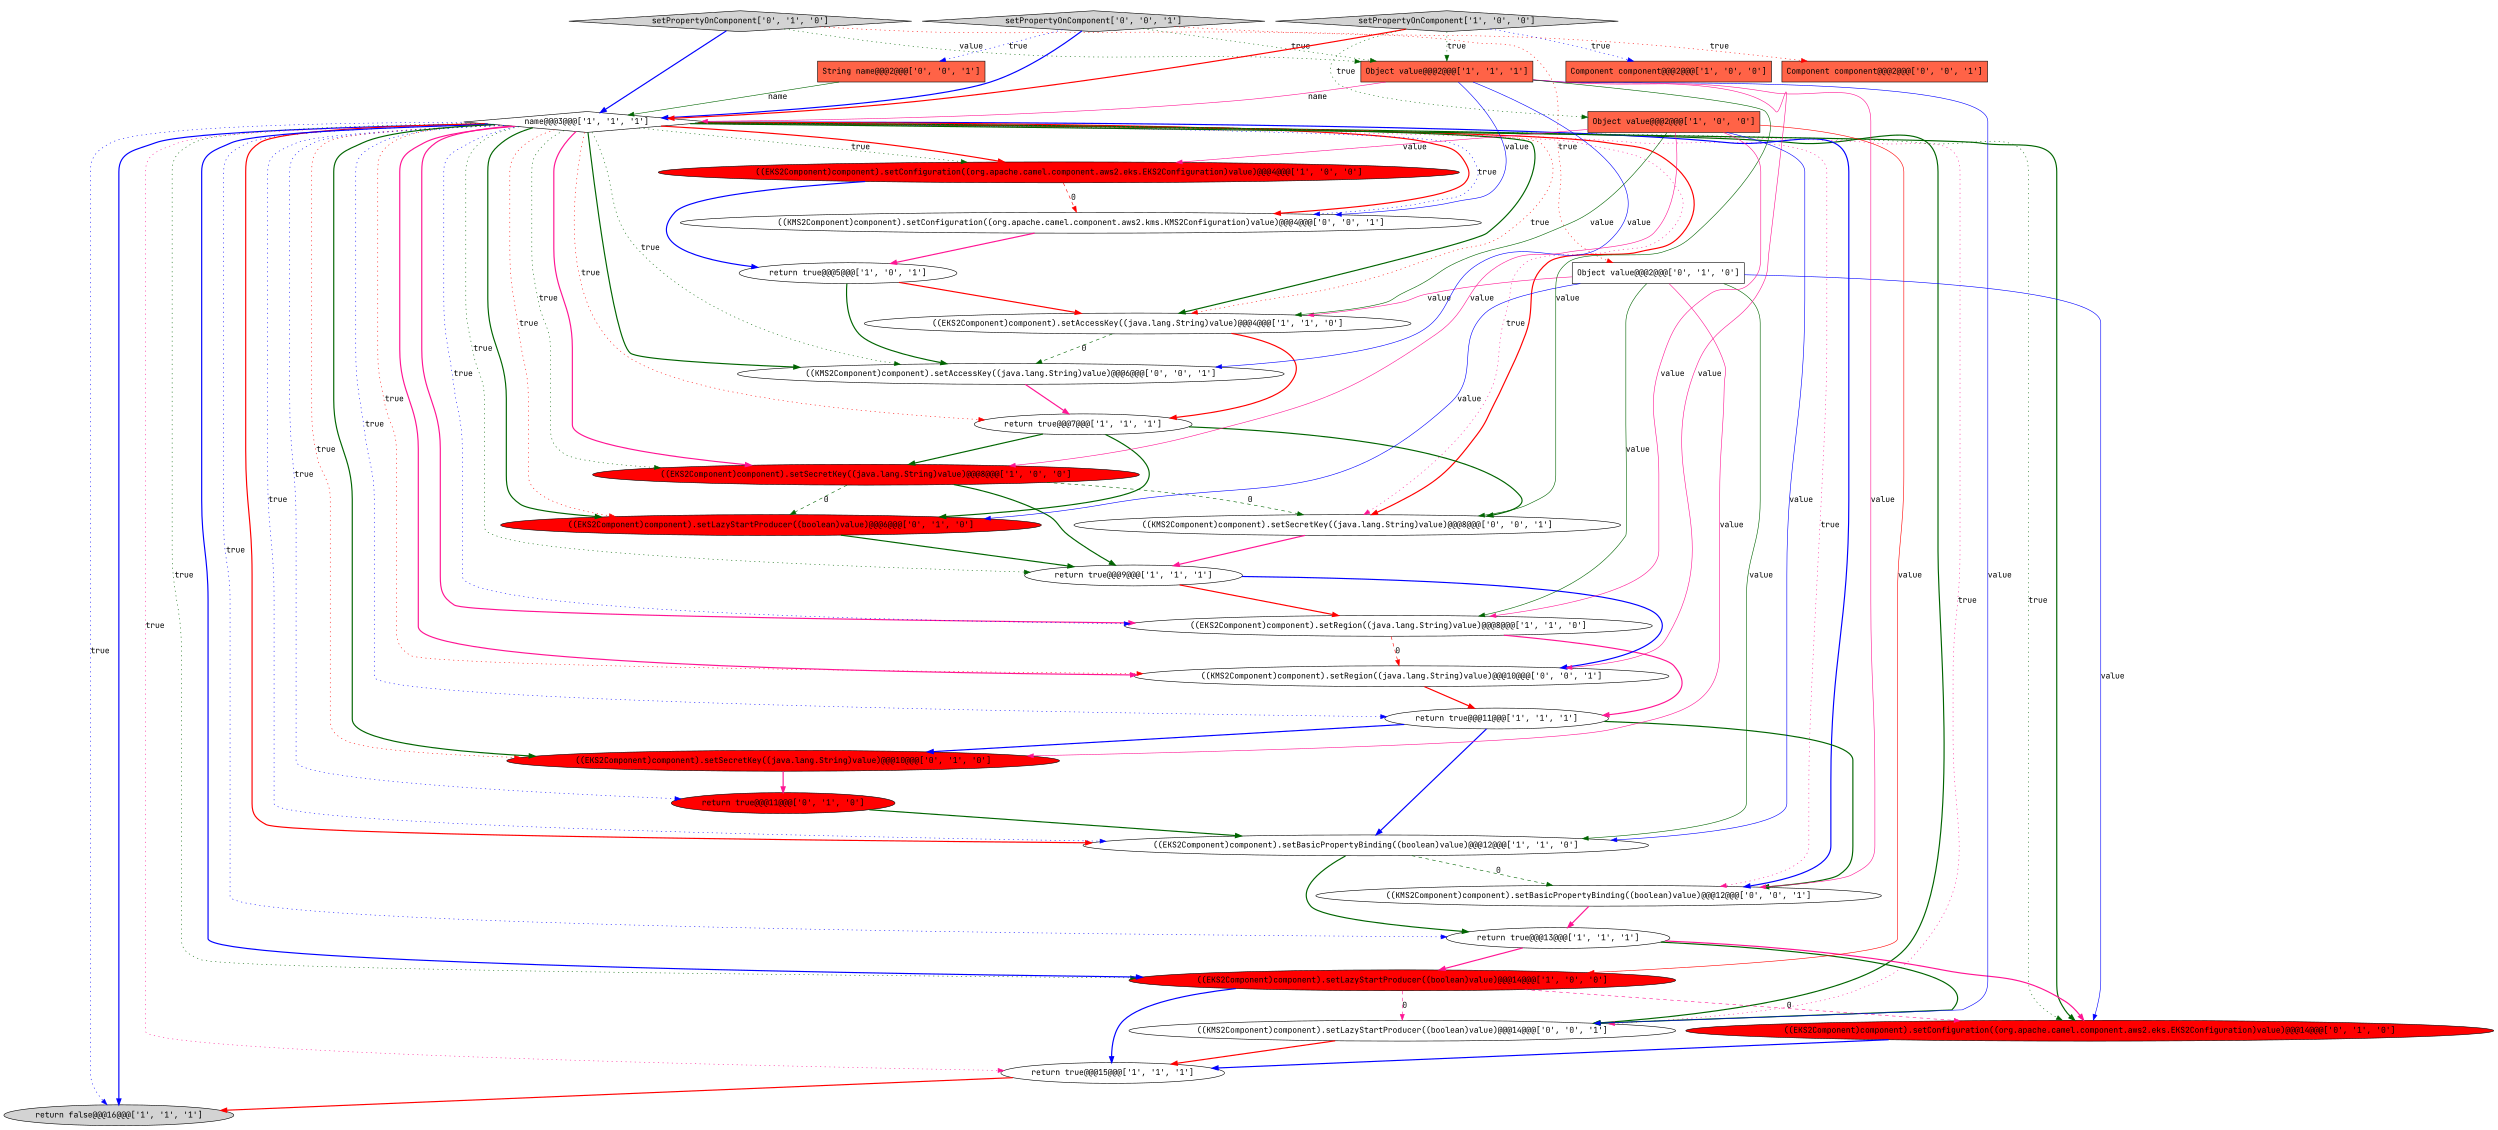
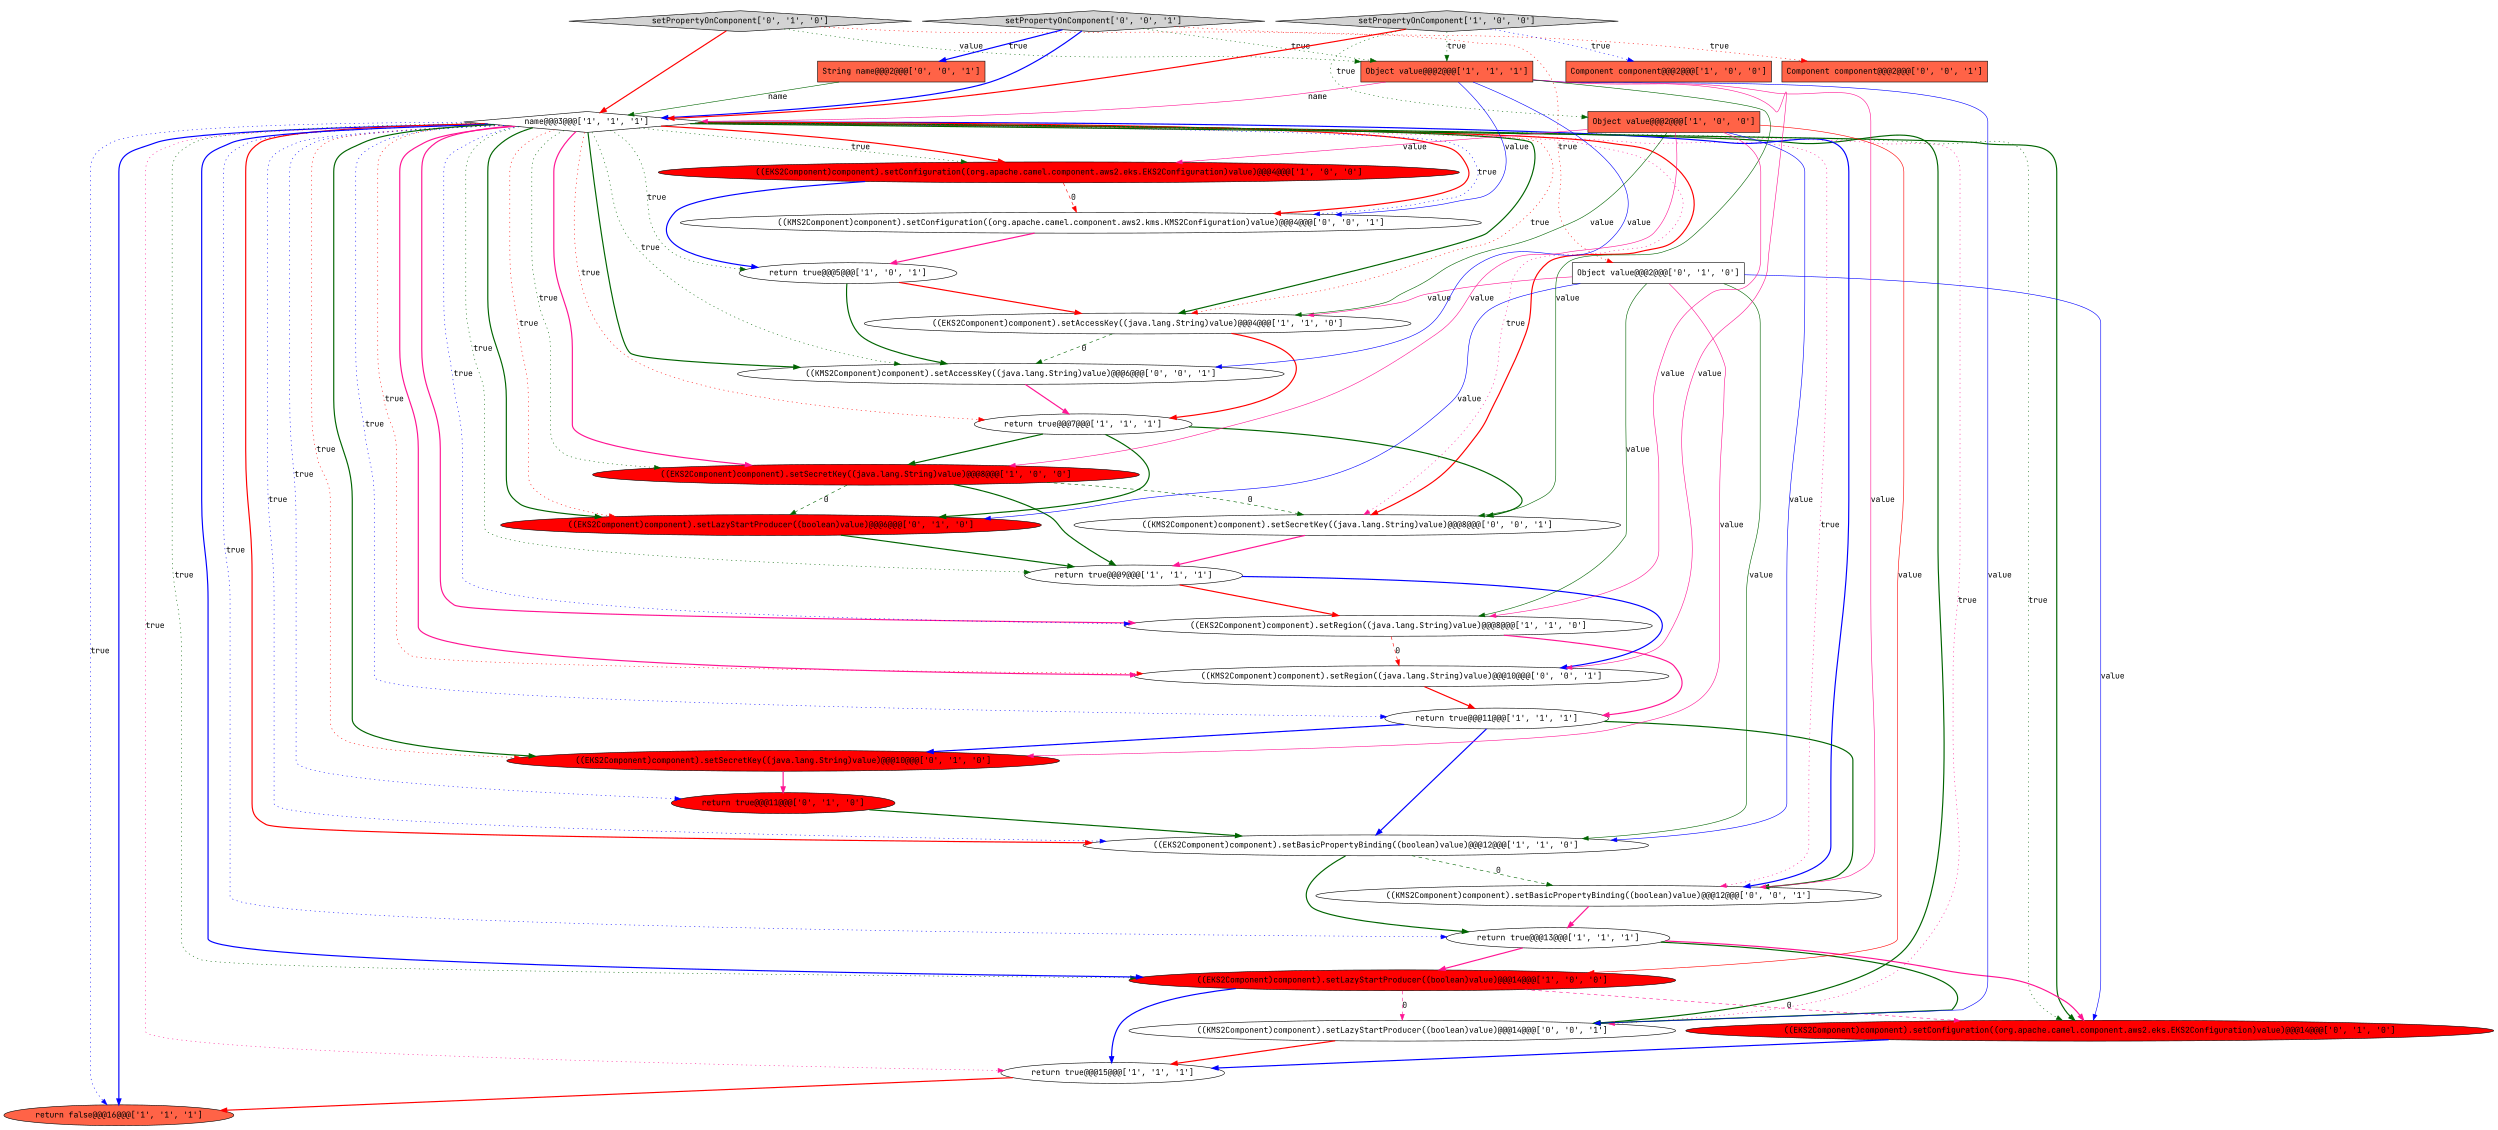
edge "setPropertyOnComponent['0', '0', '1']" -> "String name@@@2@@@['0', '0', '1']": style dotted -> bold
edge "setPropertyOnComponent['0', '1', '0']" -> "name@@@3@@@['1', '1', '1']": color blue -> red
edge "name@@@3@@@['1', '1', '1']" -> "return true@@@5@@@['1', '0', '1']": added, label "true"
node "return false@@@16@@@['1', '1', '1']": fillcolor lightgray -> tomato
